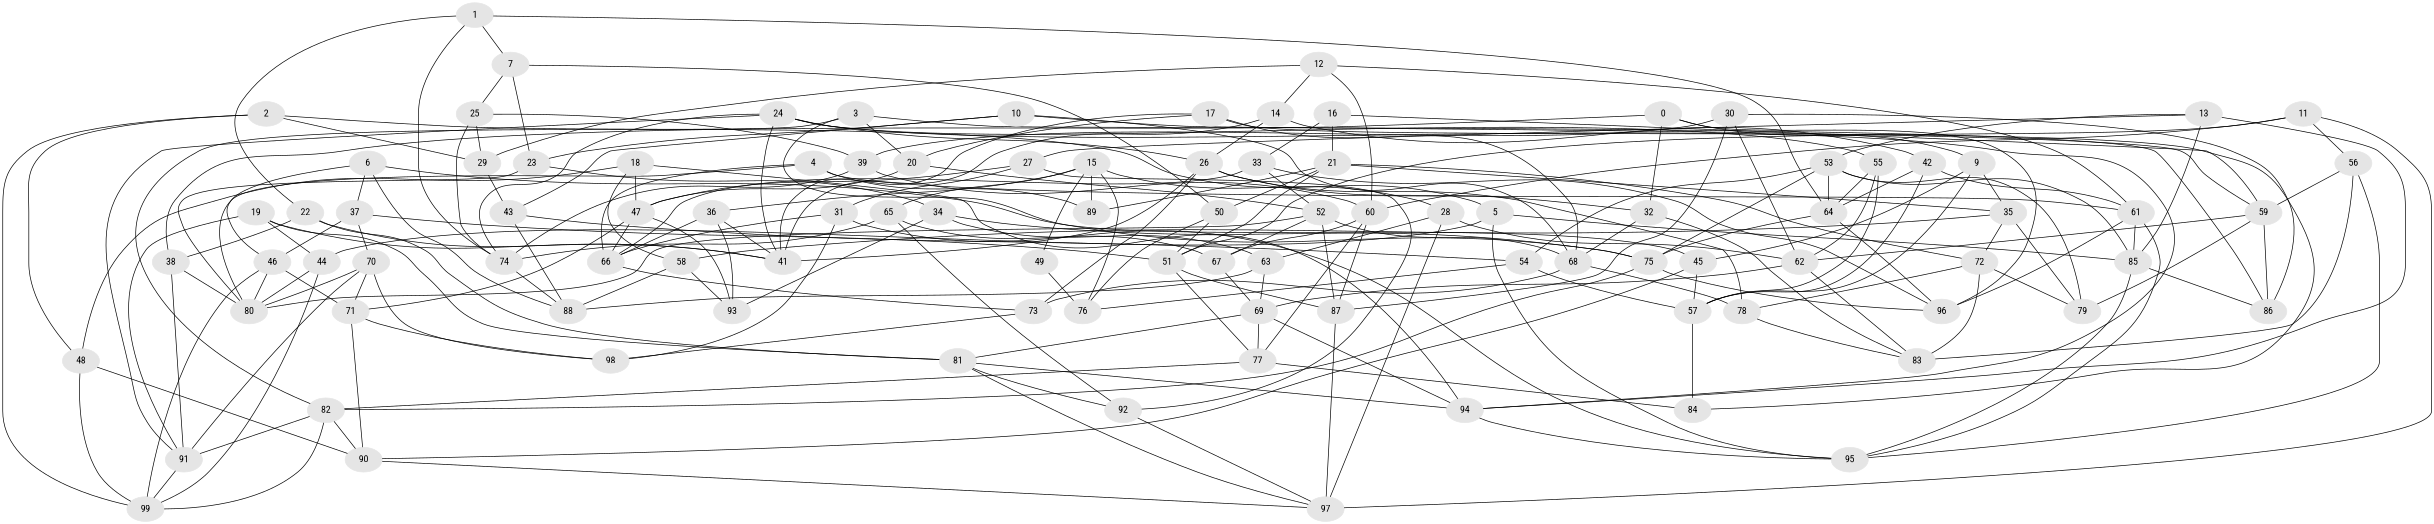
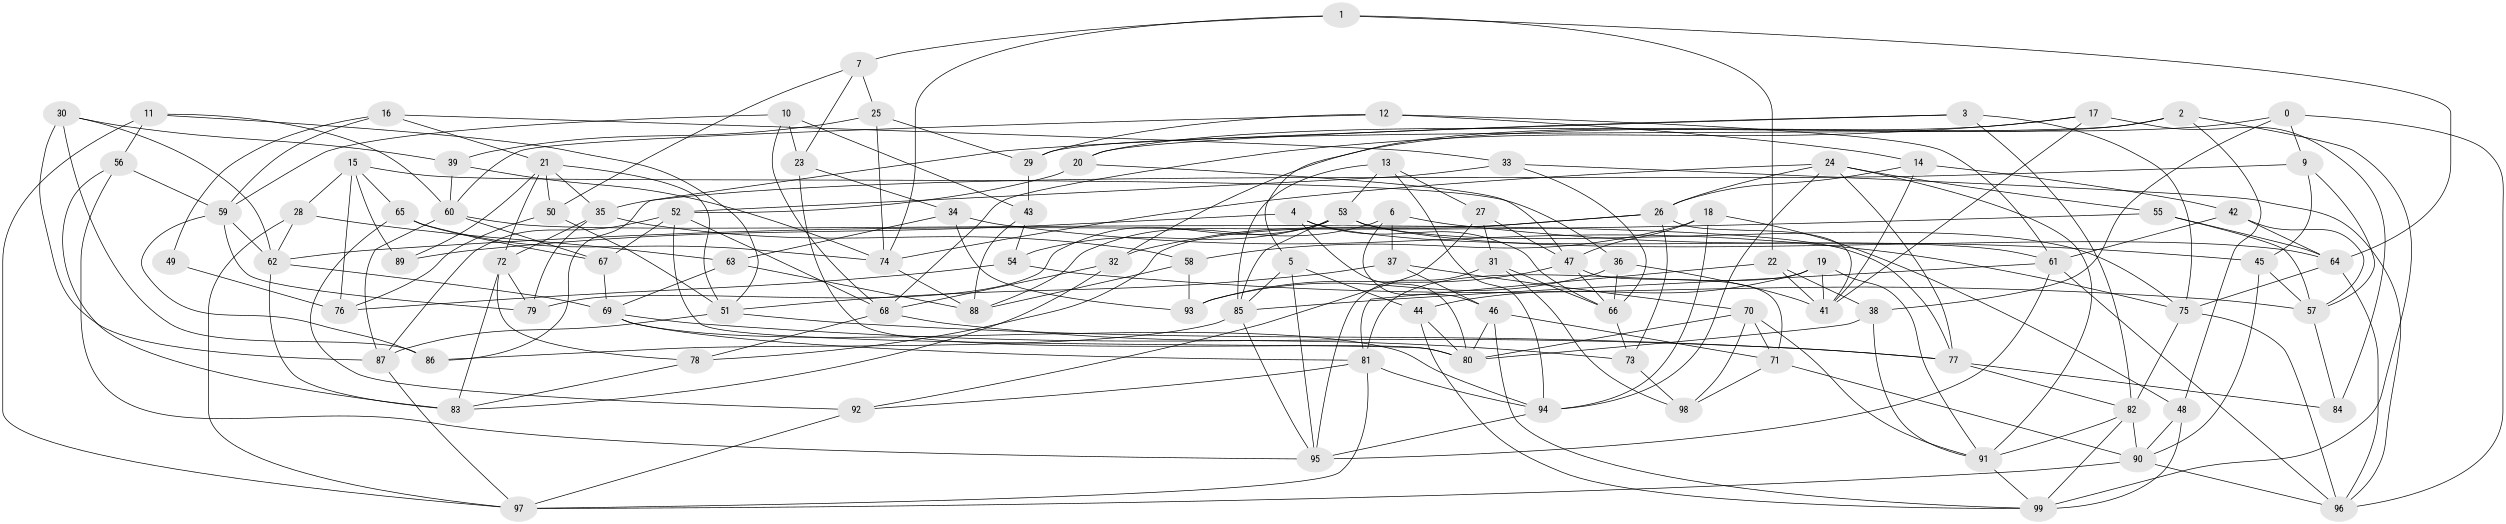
edge "24" -- "41": now "24" -- "77"
edge "15" -- "49": now "16" -- "49"
edge "90" -- "96": added
